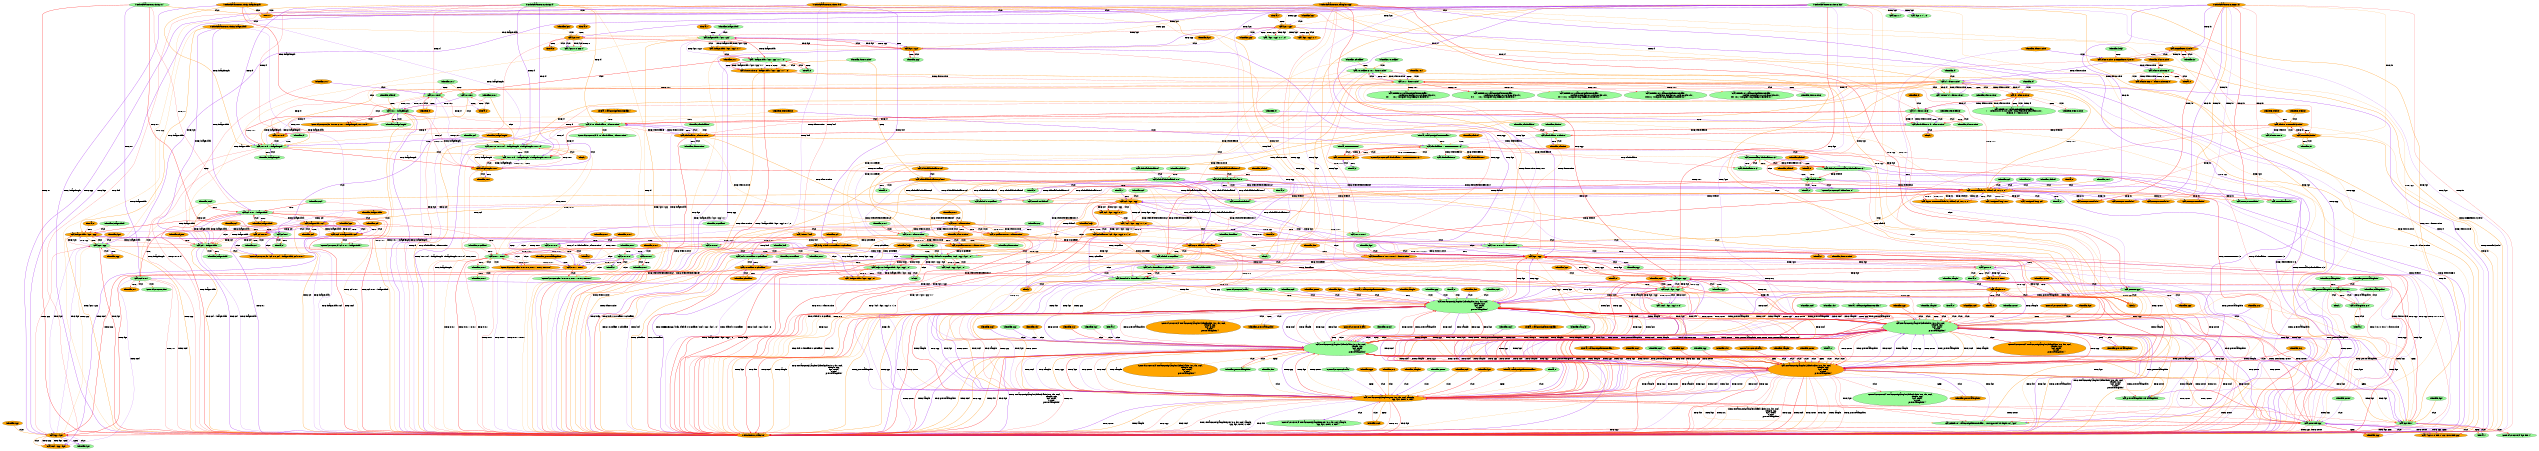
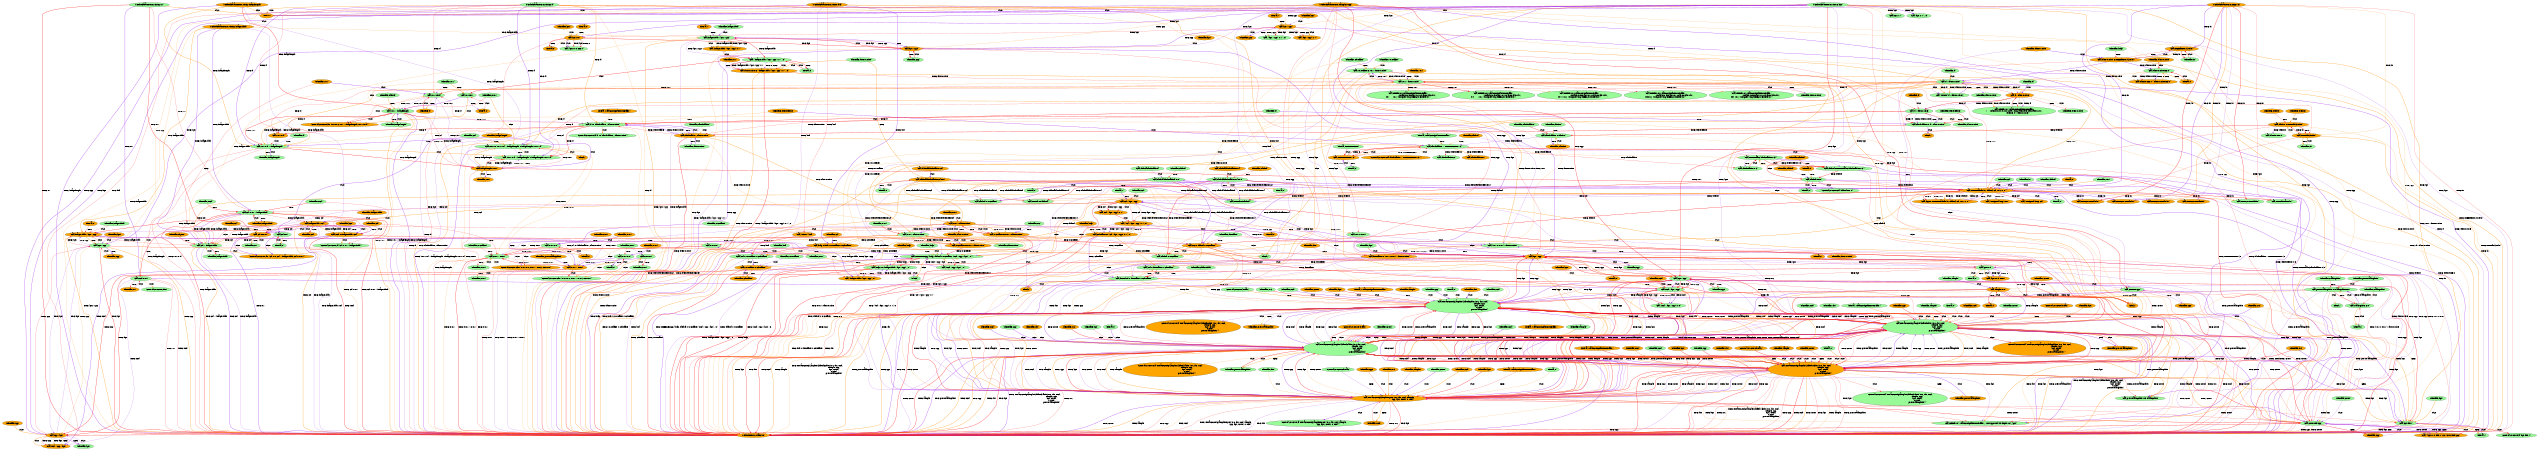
edge "(MethodParameterIn,uint32 imagewidth)" -> "1000107": reversed
edge "(Call,row < imagelength)" -> "(Call,row + tl)": now "(Call,row < imagelength)" -> "(Call,tl != (tile_buffsize / tile_rowsize))"
